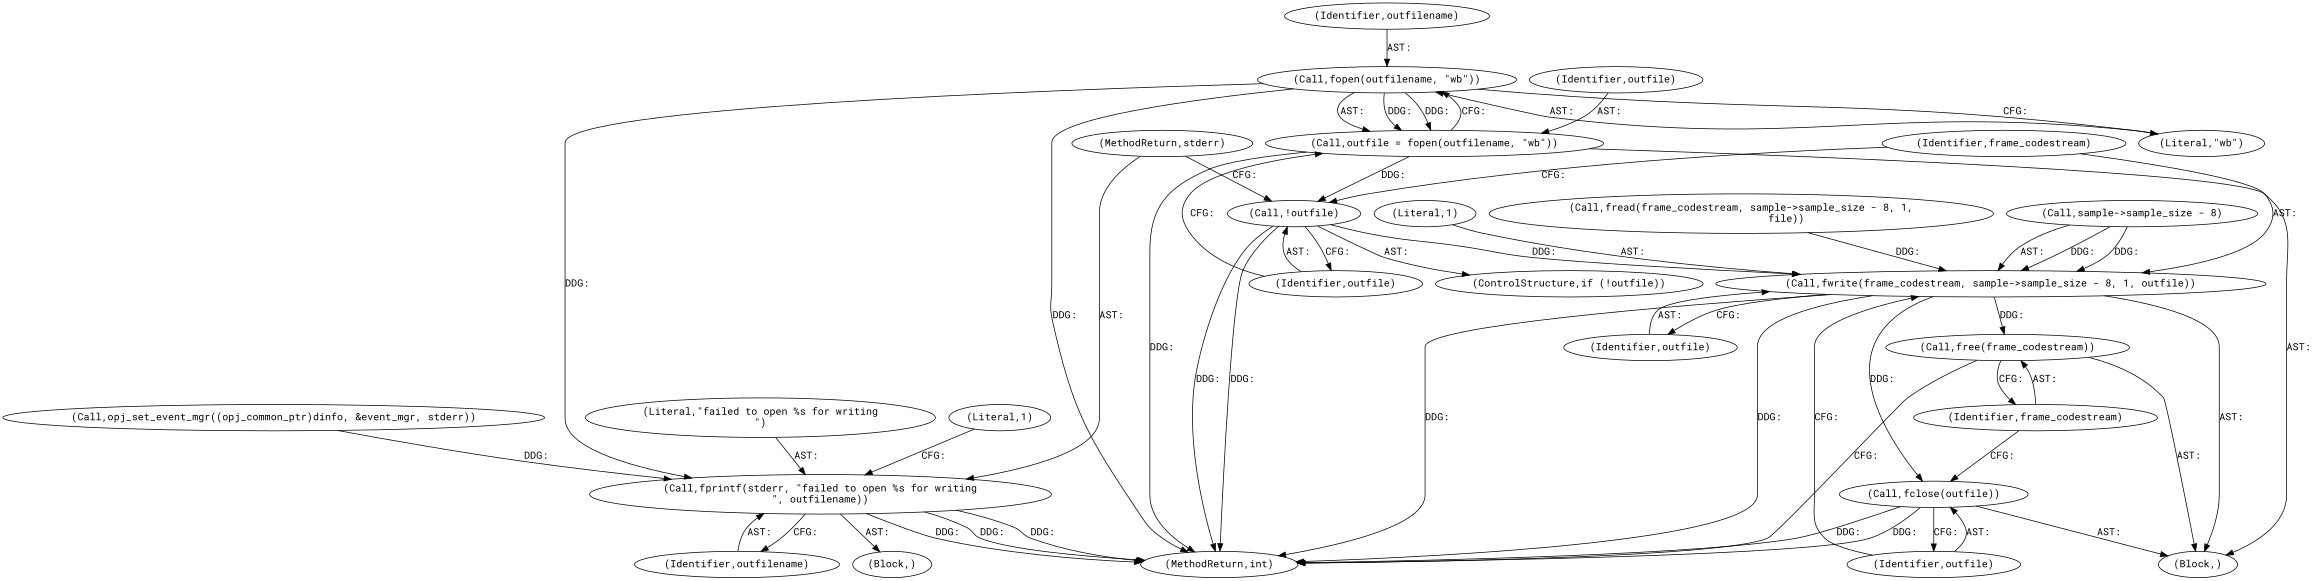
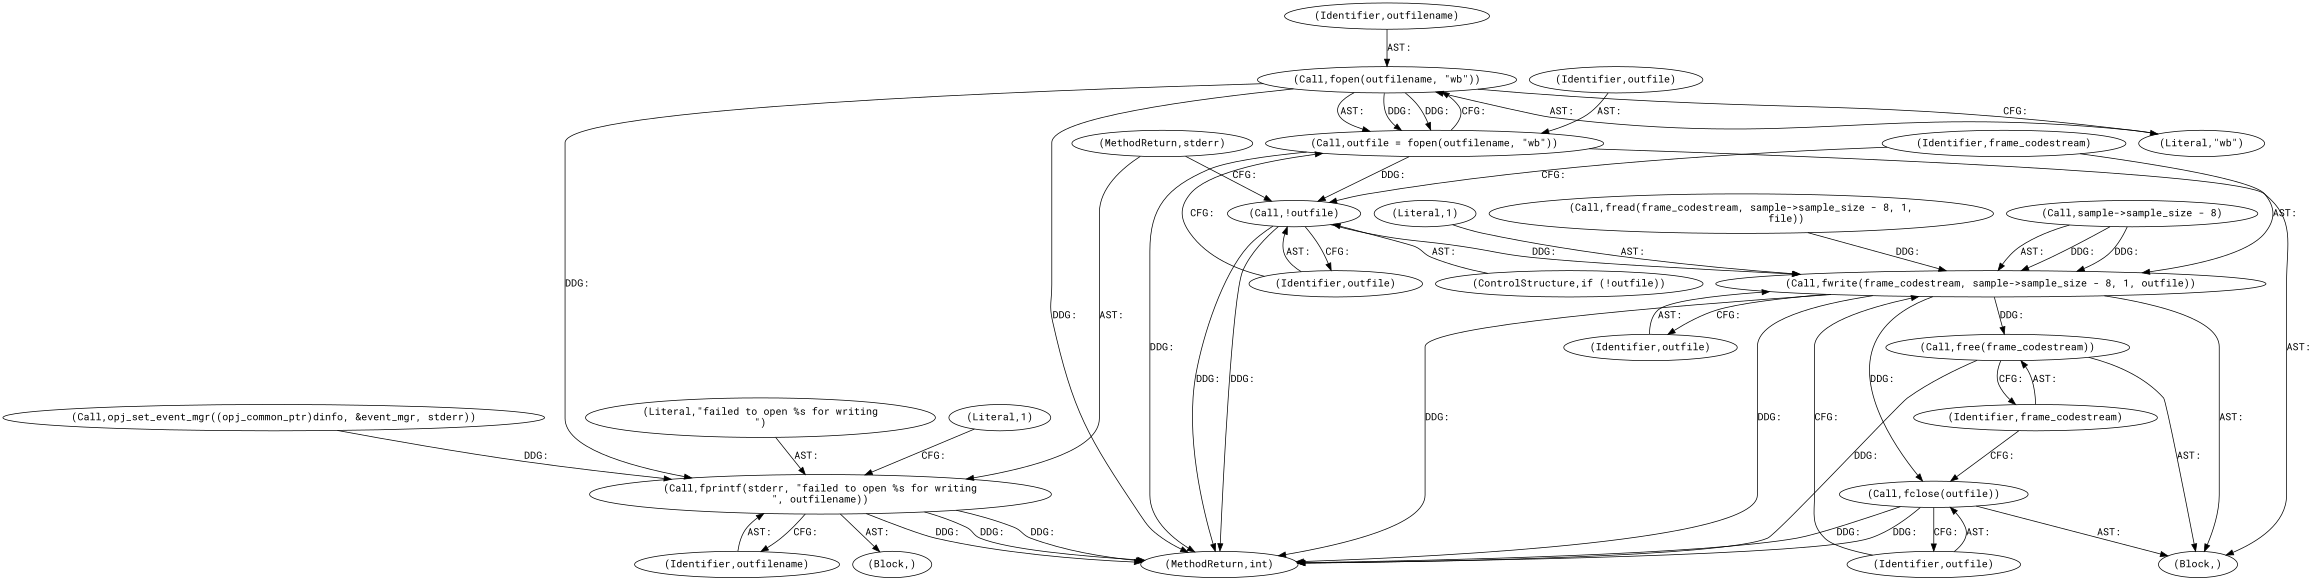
edge "(Call,!outfile)" -> "(ControlStructure,if (!outfile))": reversed
edge "(Call,free(frame_codestream))" -> "(MethodReturn,int)": label "CFG: " -> "DDG: "
